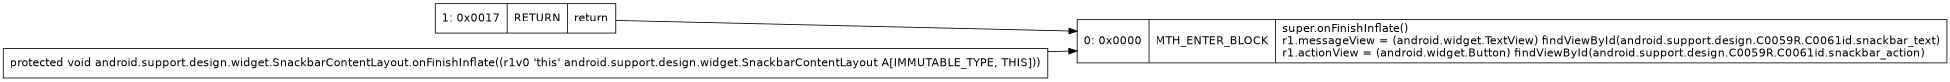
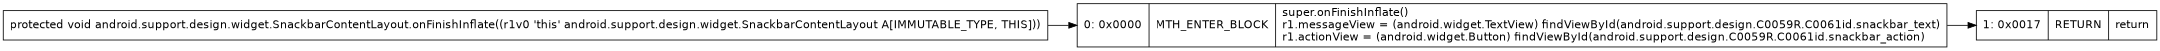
edge "1: 0x0017" -> "0: 0x0000": reversed
